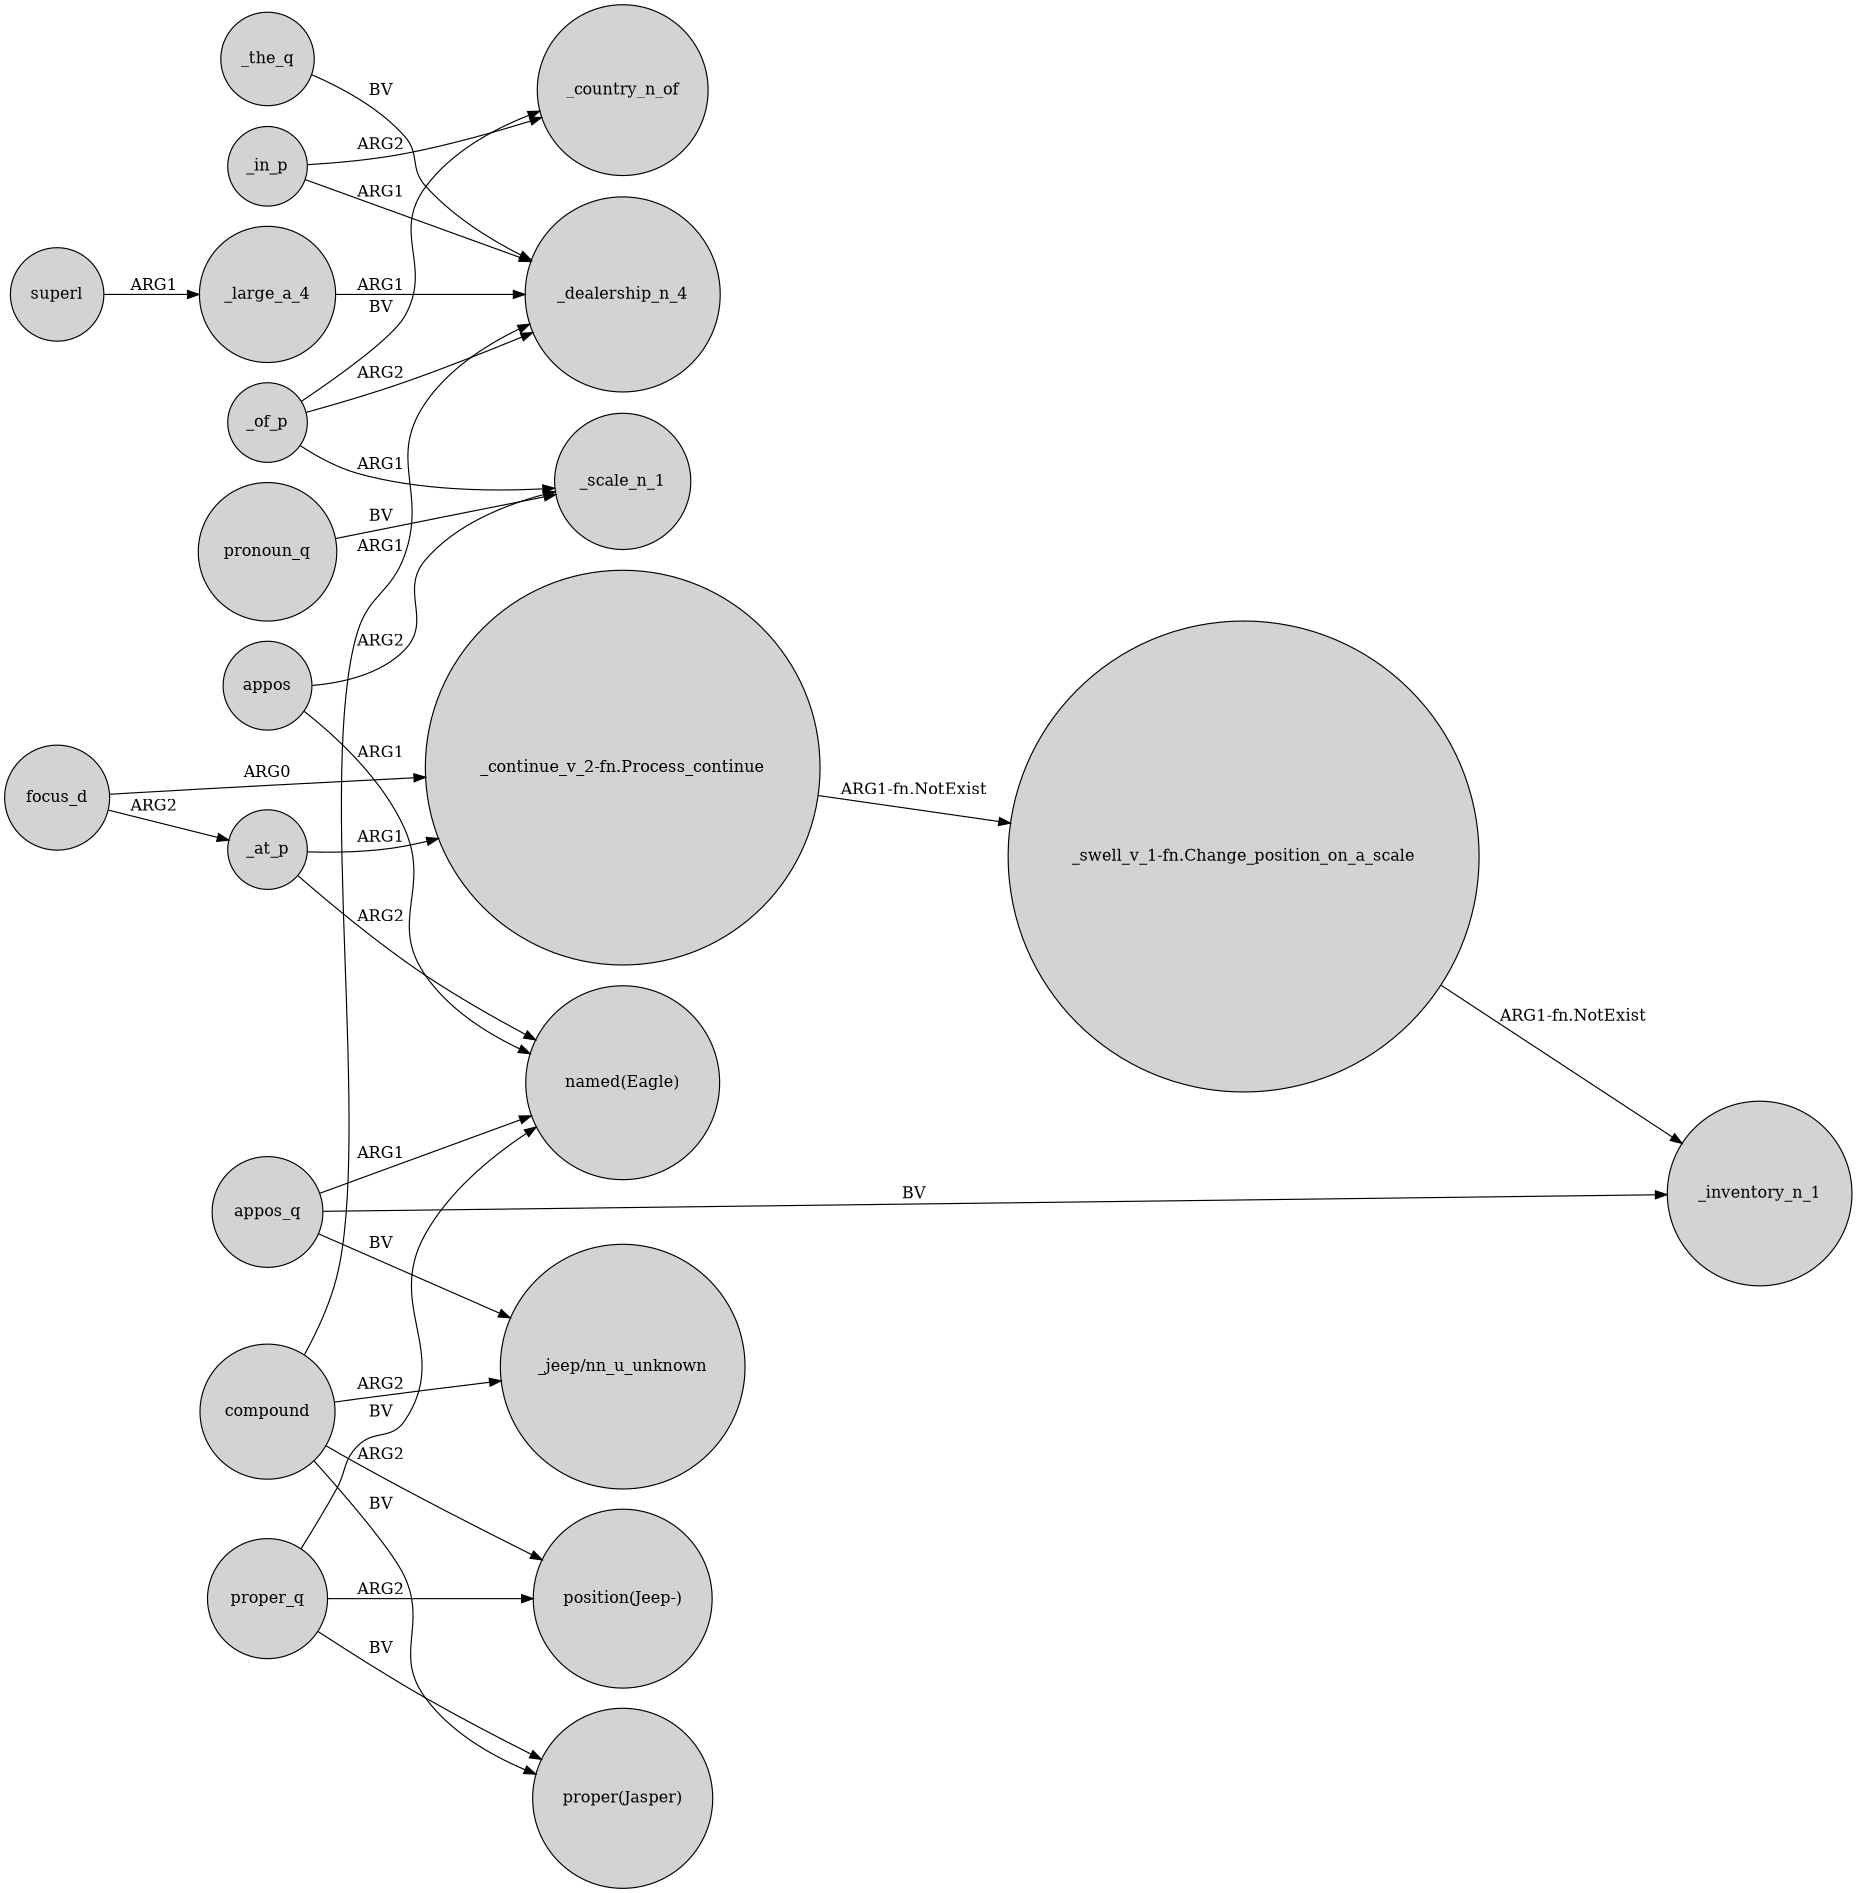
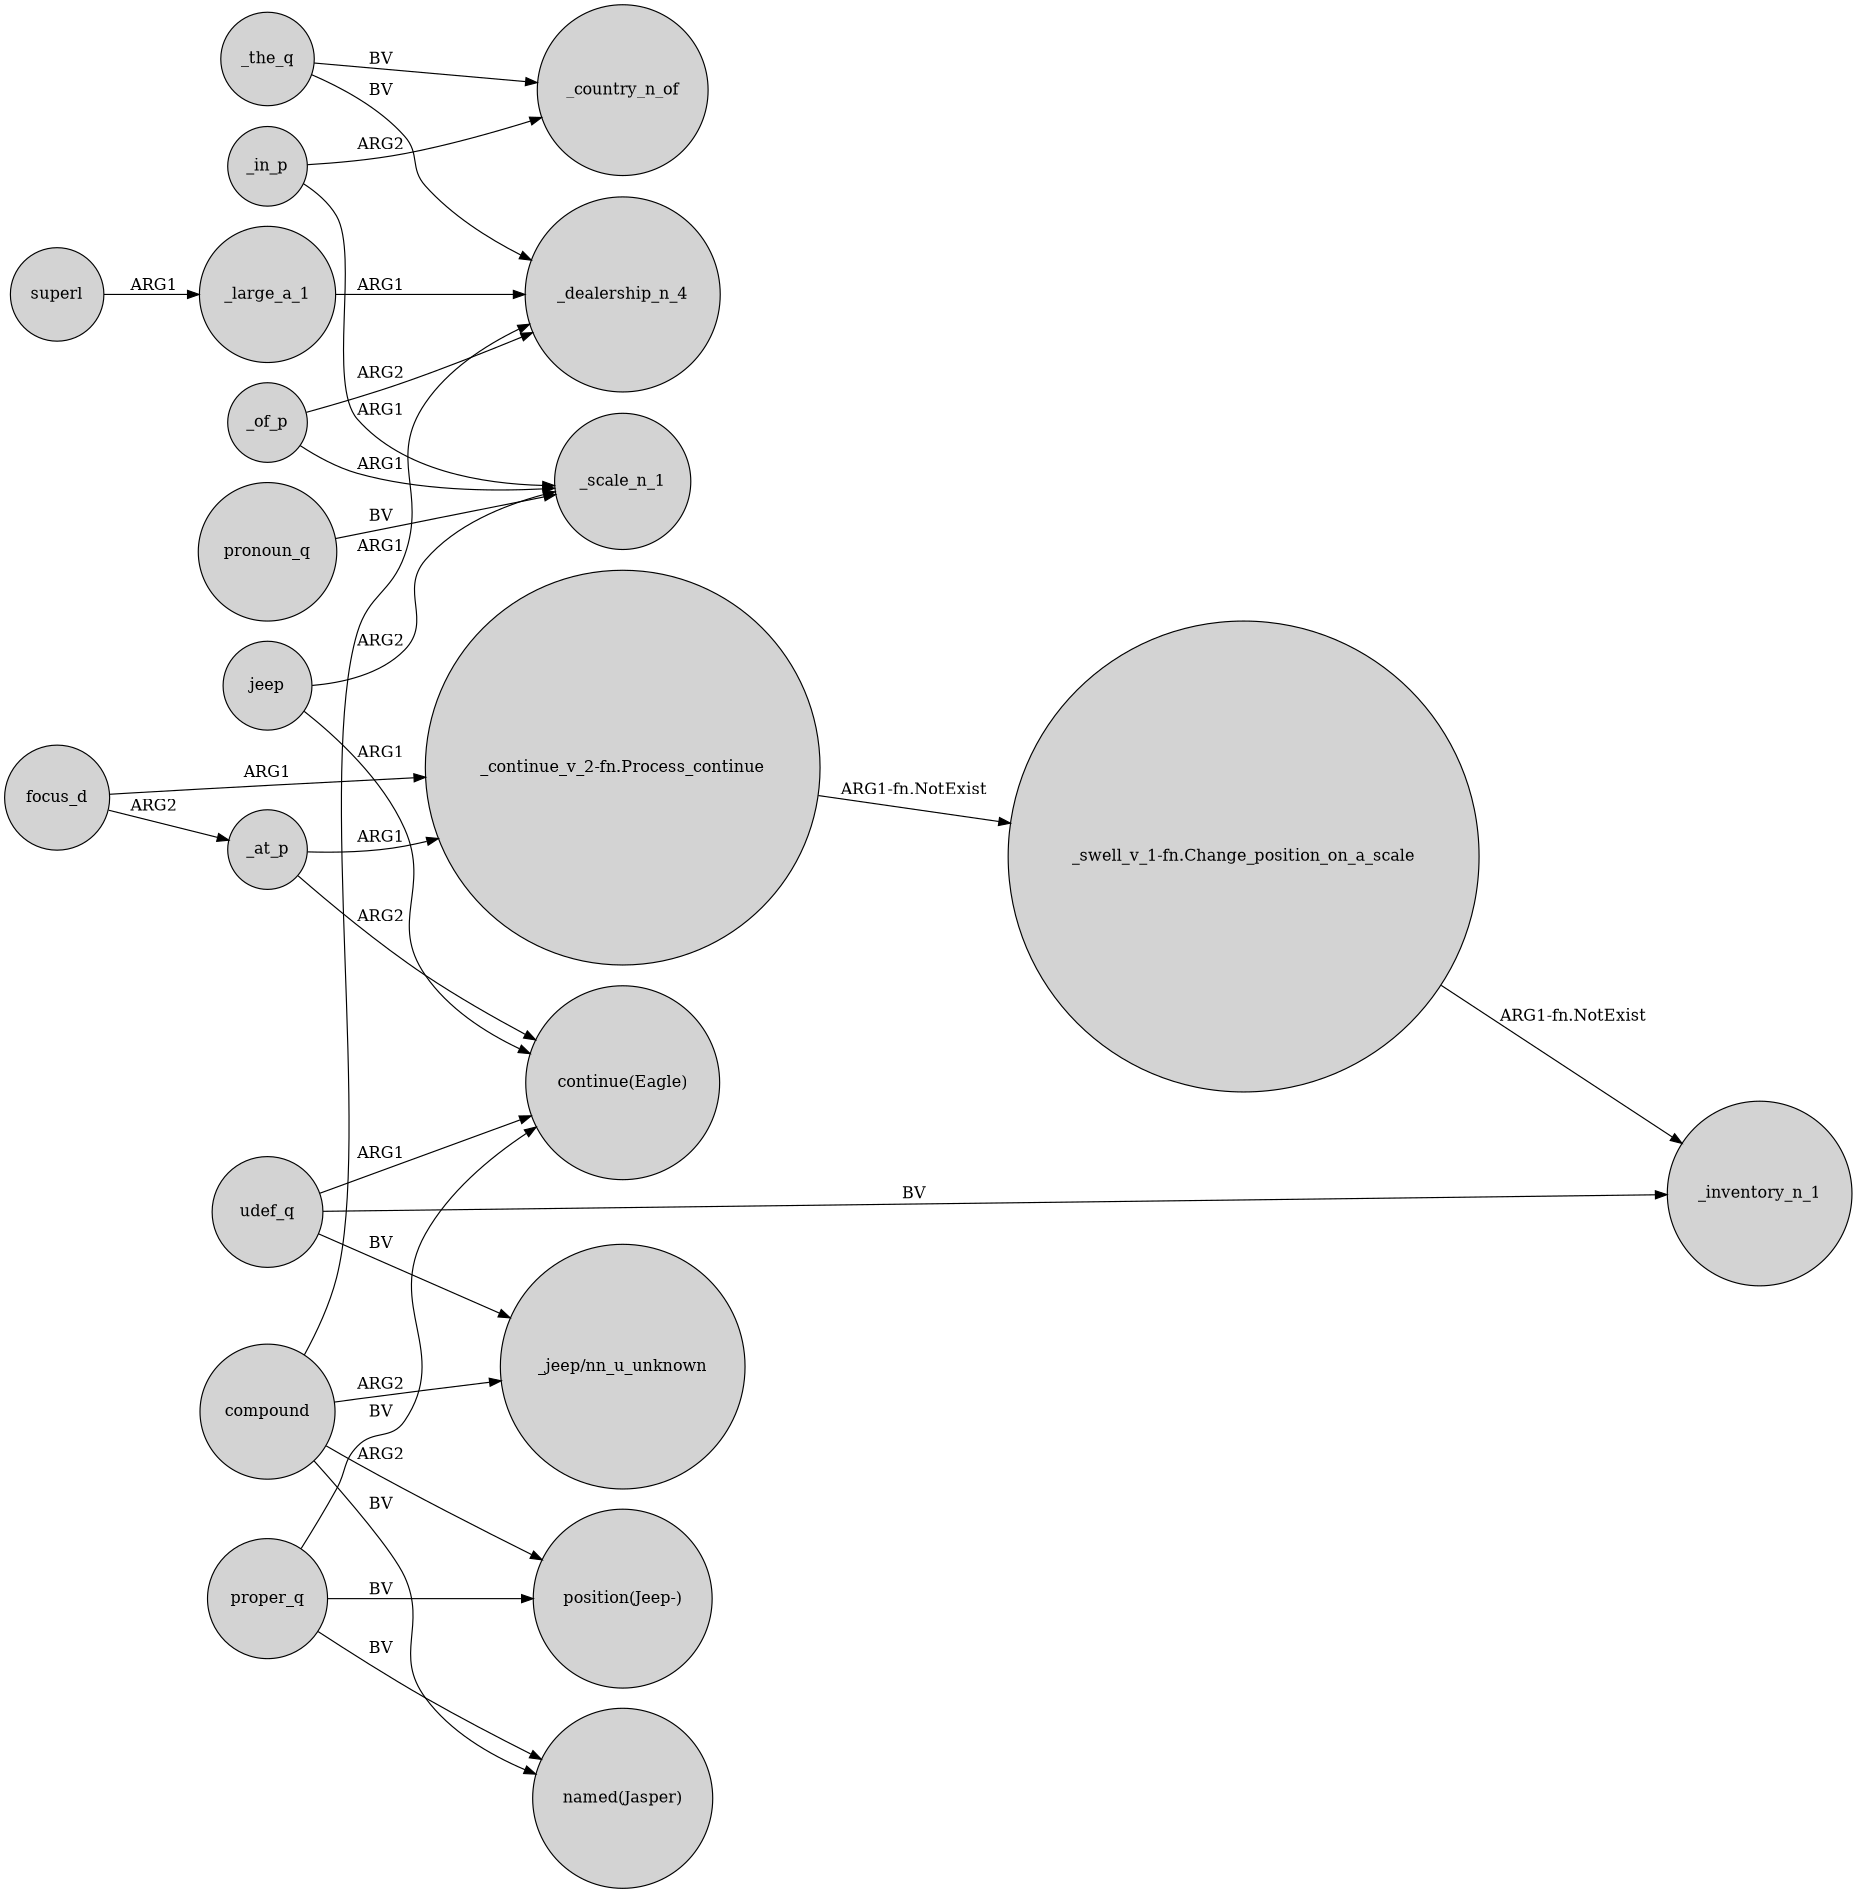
edge "_in_p" -> "_dealership_n_4": now "_in_p" -> "_scale_n_1"
edge "_of_p" -> "_country_n_of": now "_the_q" -> "_country_n_of"
node "_large_a_4": label "_large_a_4" -> "_large_a_1"
node "appos": label "appos" -> "jeep"
edge "focus_d" -> "_continue_v_2-fn.Process_continue": label "ARG0" -> "ARG1"
node "named(Eagle)": label "named(Eagle)" -> "continue(Eagle)"
node "appos_q": label "appos_q" -> "udef_q"
edge "proper_q" -> "position(Jeep-)": label "ARG2" -> "BV"
node "proper(Jasper)": label "proper(Jasper)" -> "named(Jasper)"
